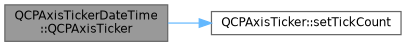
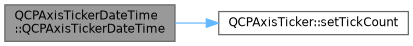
node "QCPAxisTickerDateTime ::QCPAxisTicker": label "QCPAxisTickerDateTime ::QCPAxisTicker" -> "QCPAxisTickerDateTime ::QCPAxisTickerDateTime"
